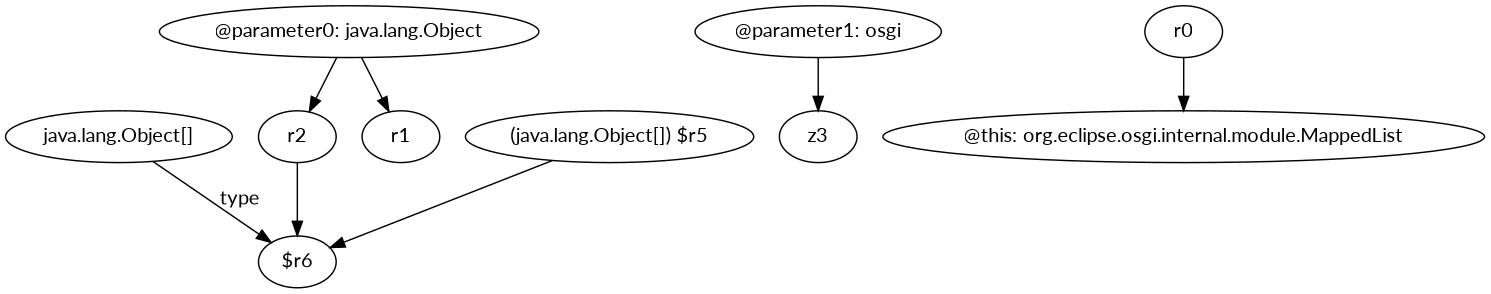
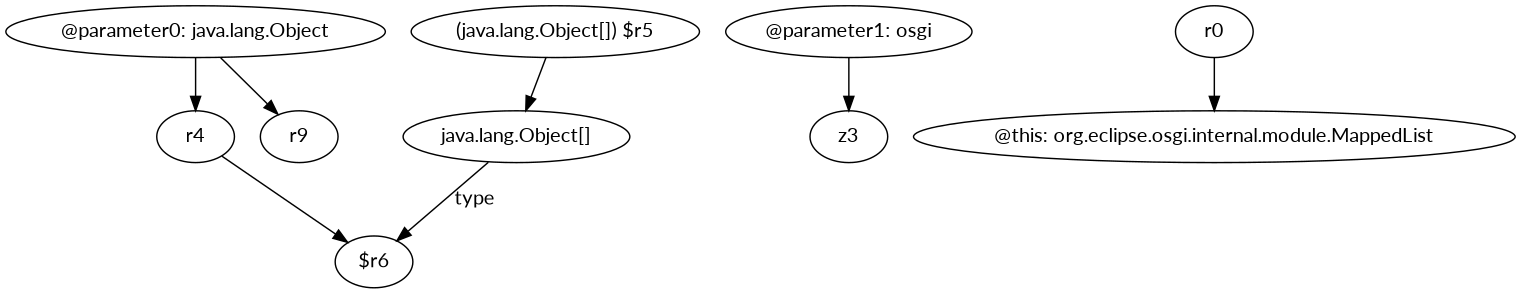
node "r2": label "r2" -> "r4"
node "r1": label "r1" -> "r9"
edge "(java.lang.Object[]) $r5" -> "$r6": now "(java.lang.Object[]) $r5" -> "java.lang.Object[]"
